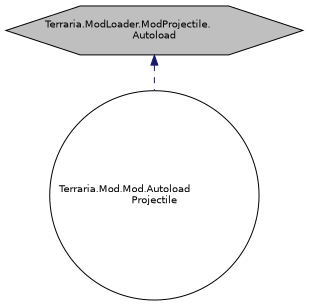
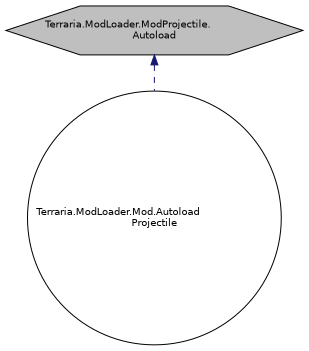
node "Terraria.Mod.Mod.Autoload Projectile": label "Terraria.Mod.Mod.Autoload Projectile" -> "Terraria.ModLoader.Mod.Autoload Projectile"
